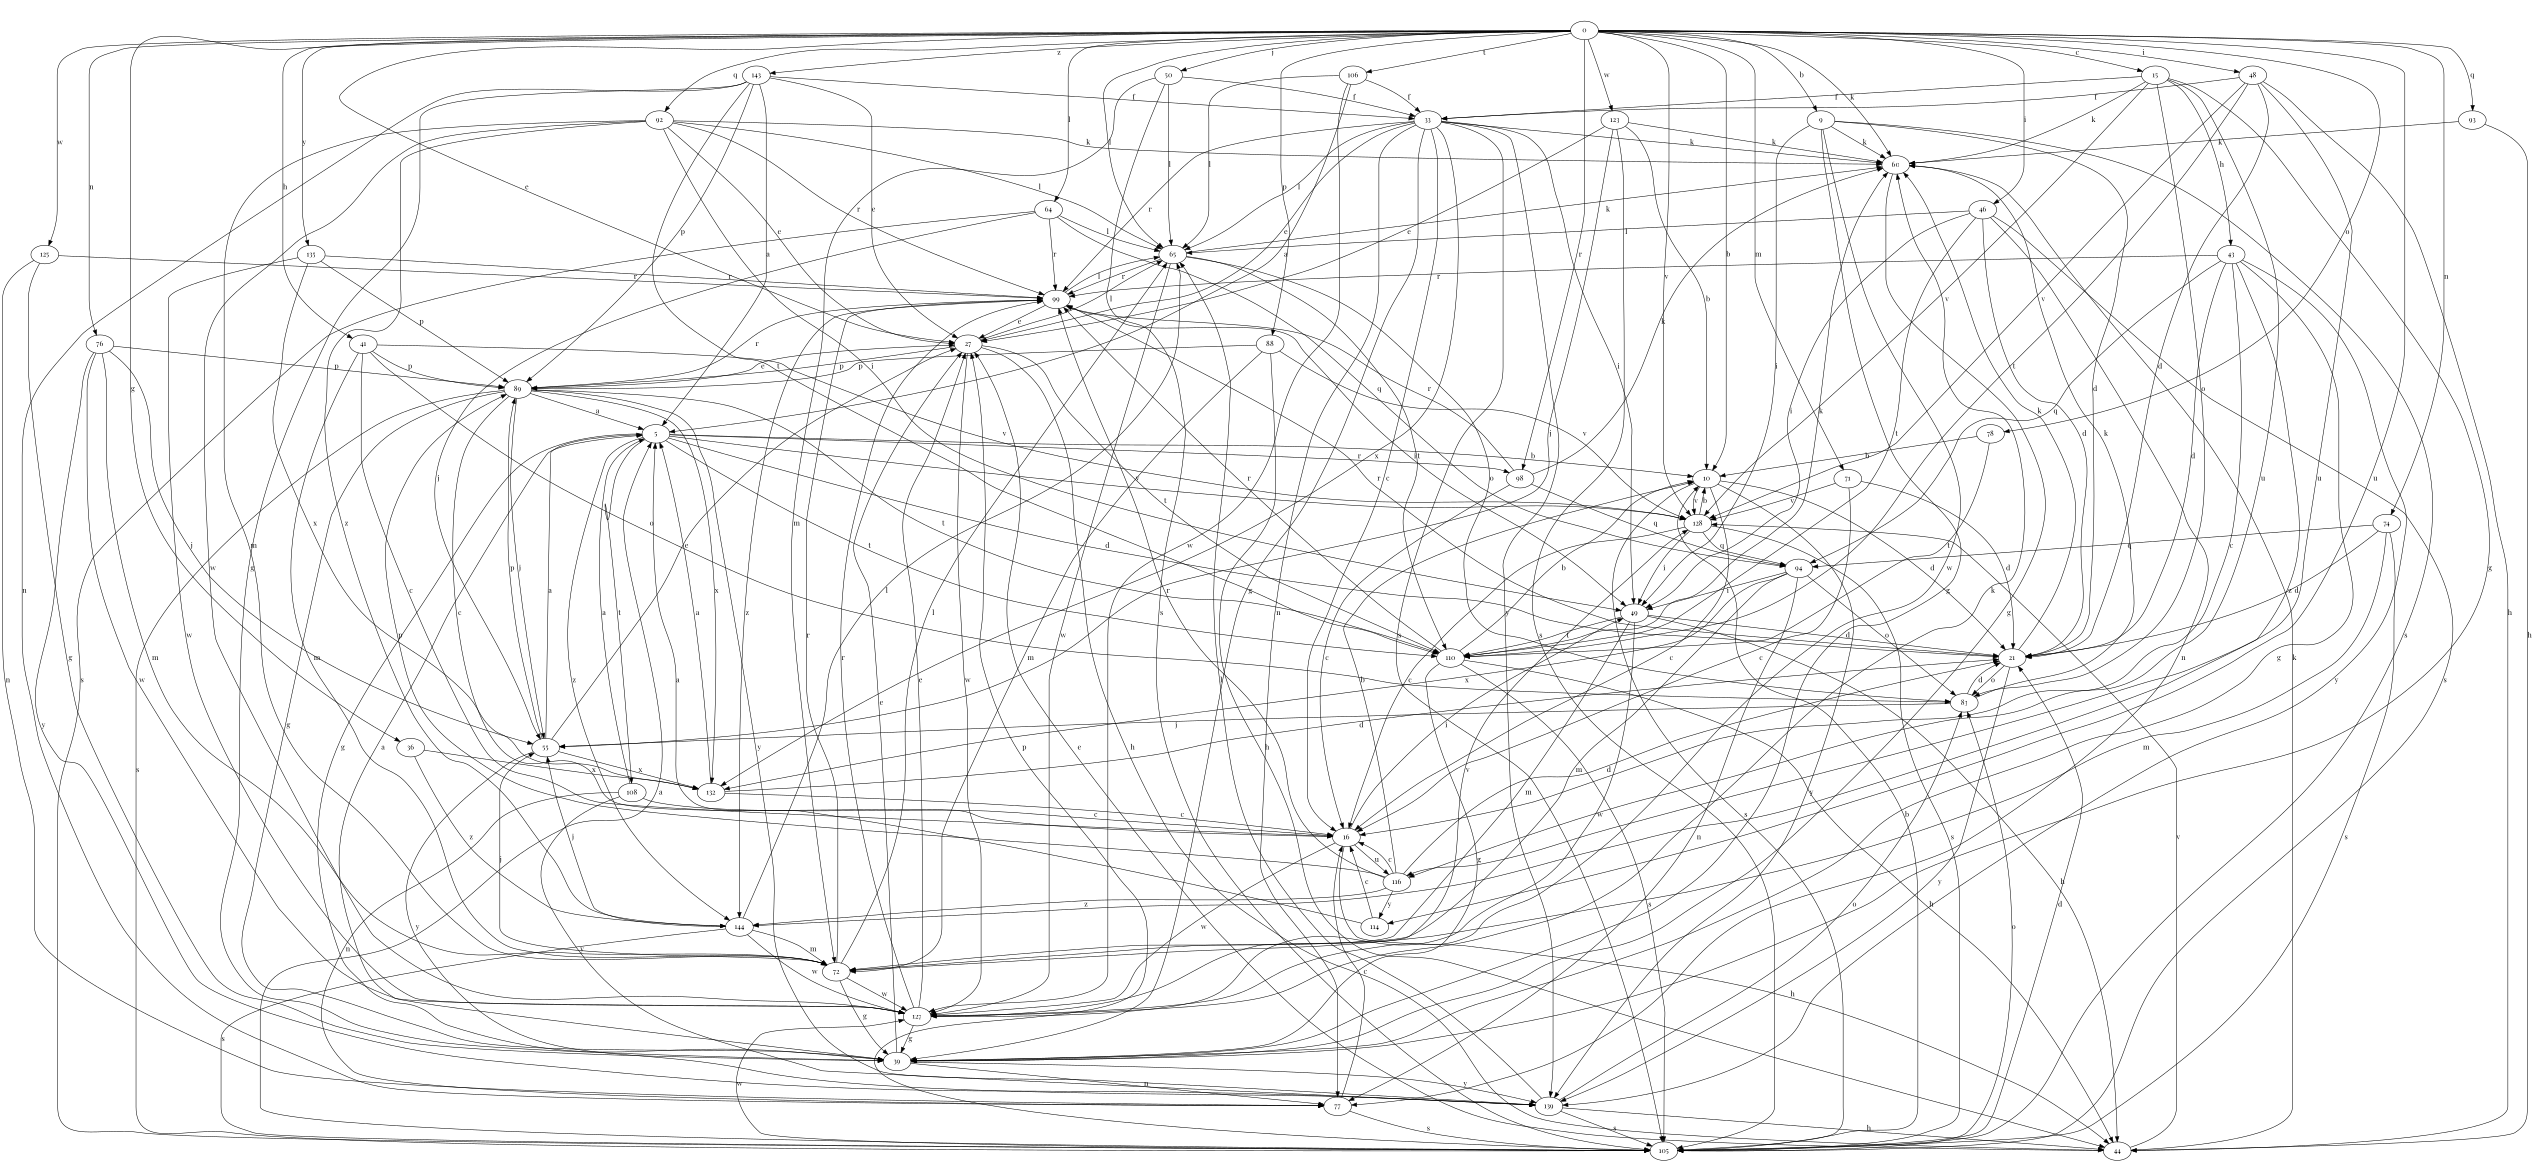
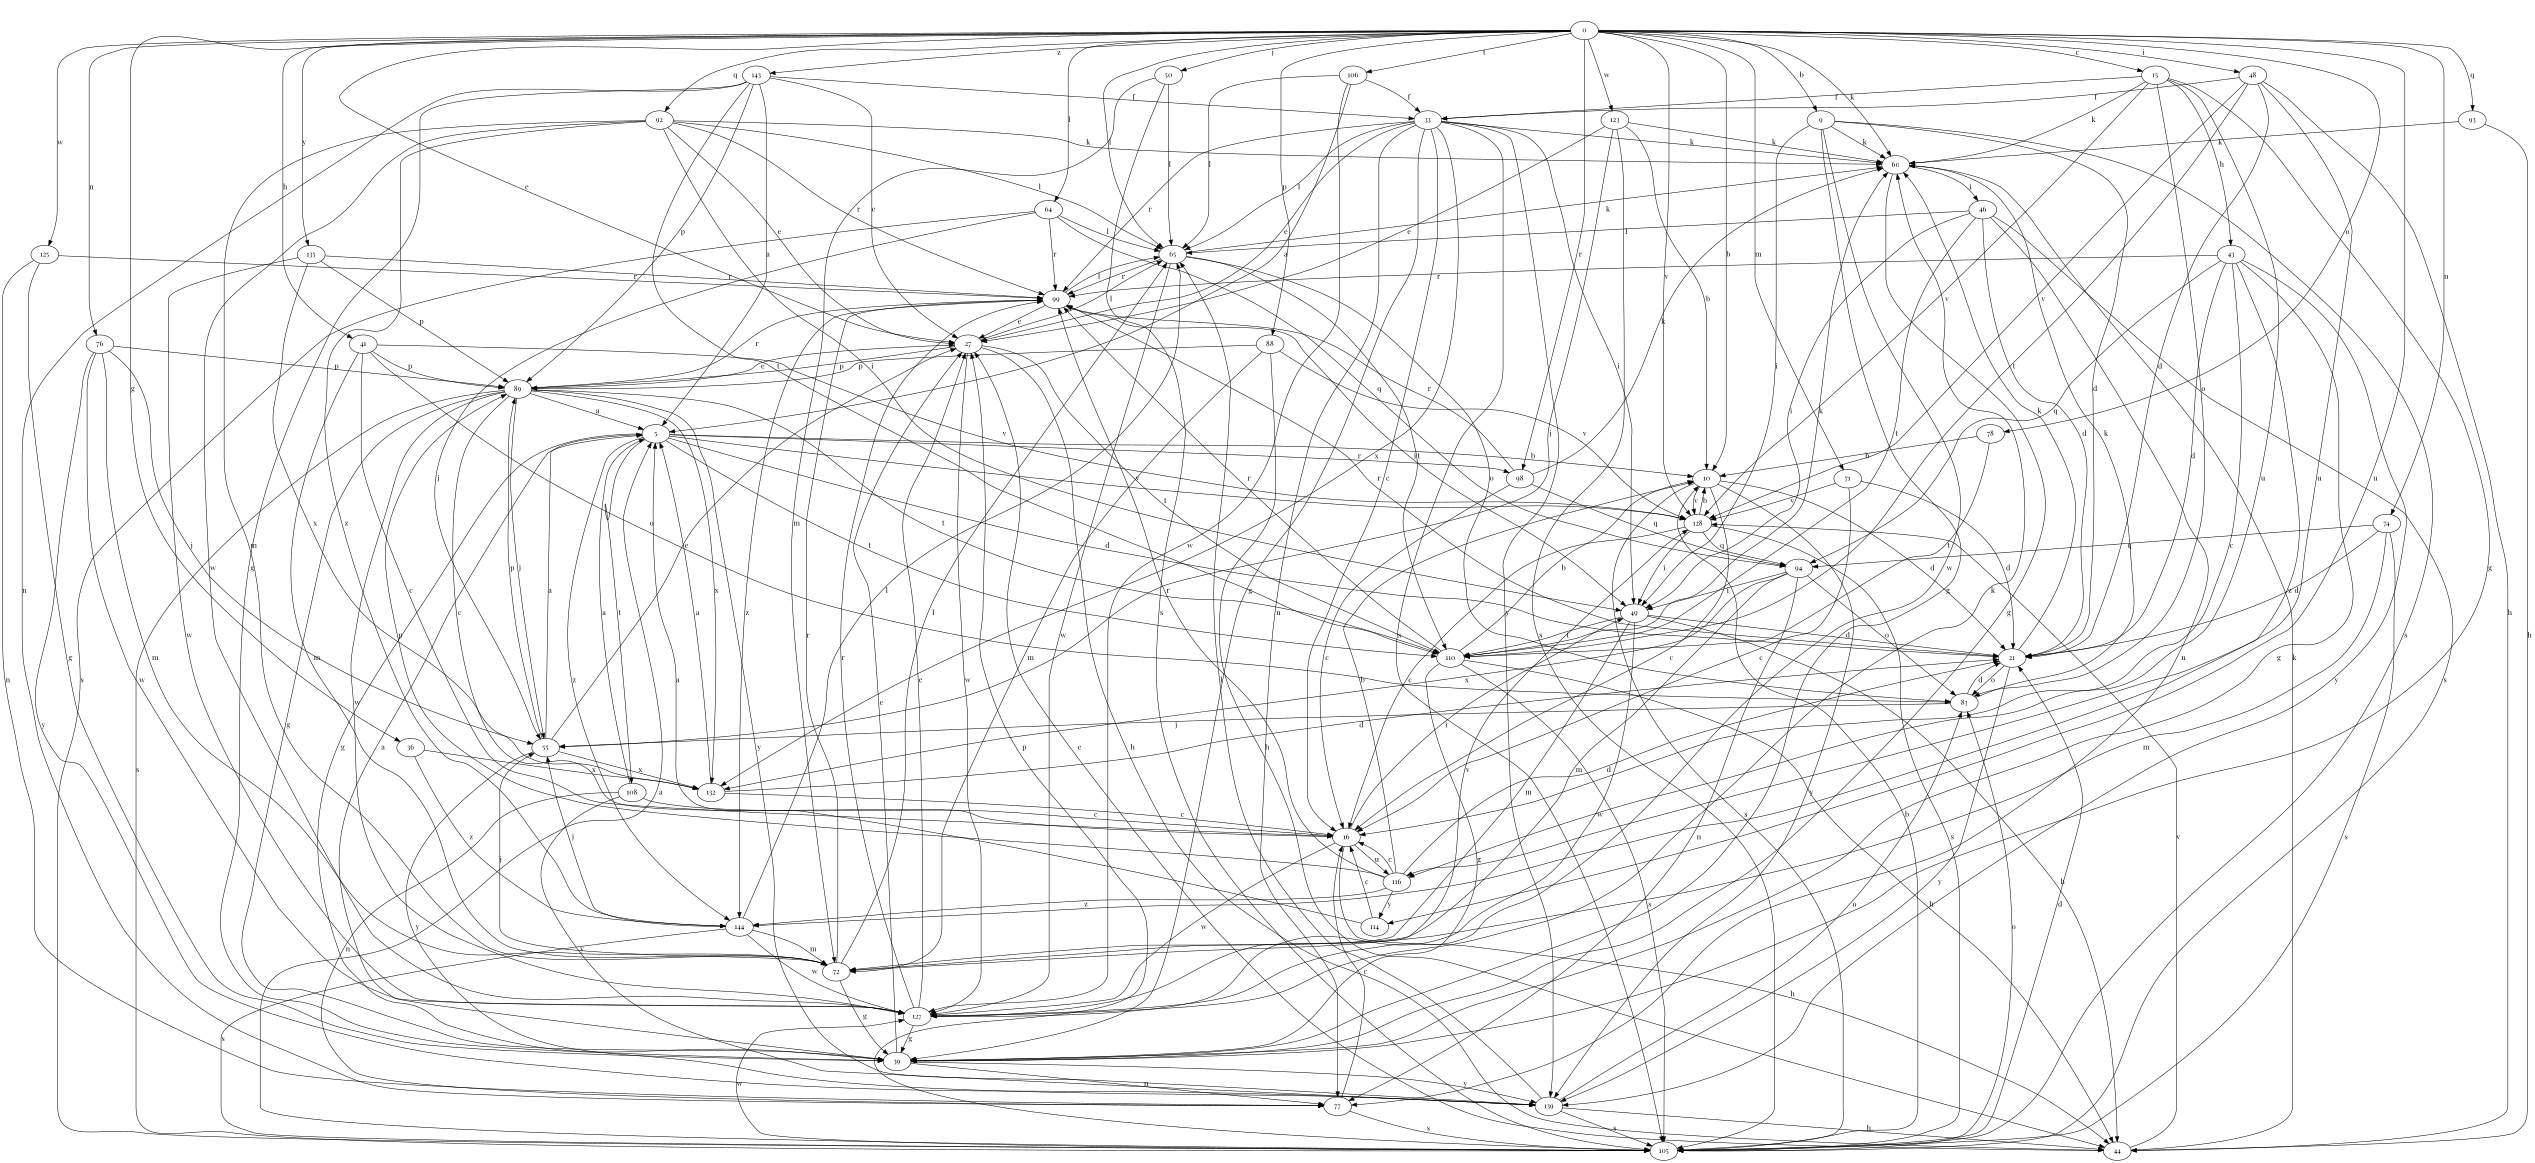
edge "0" -> "46": now "60" -> "46"
edge "50" -> "33": removed, label "f"
edge "72" -> "127": now "89" -> "127"
